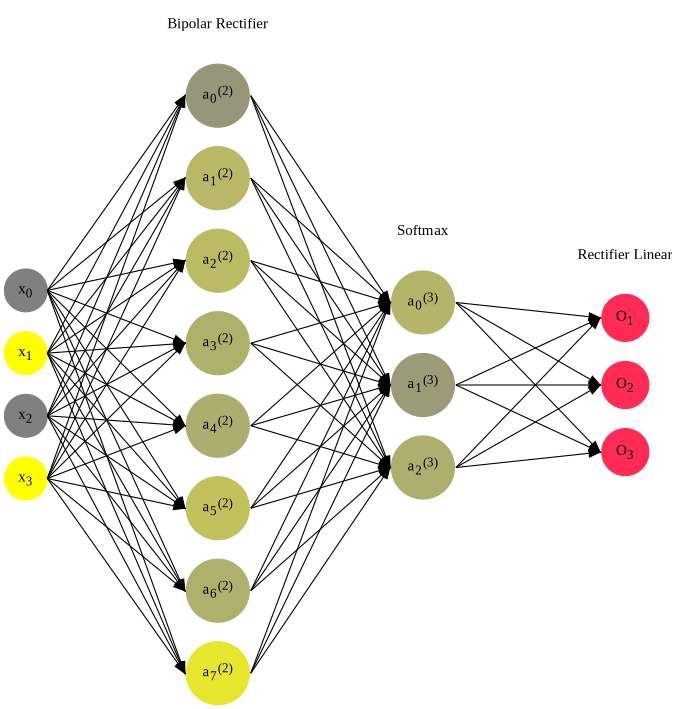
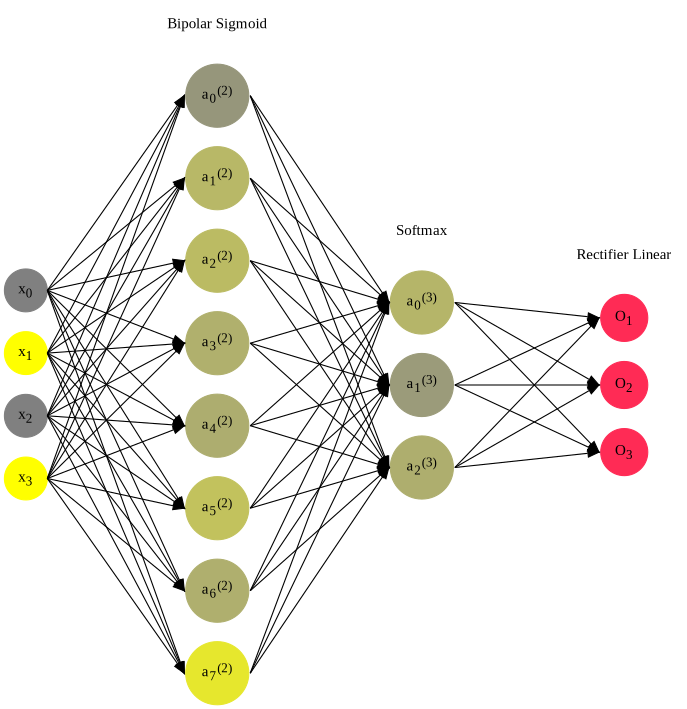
node "Bipolar Rectifier": label "Bipolar Rectifier" -> "Bipolar Sigmoid"
